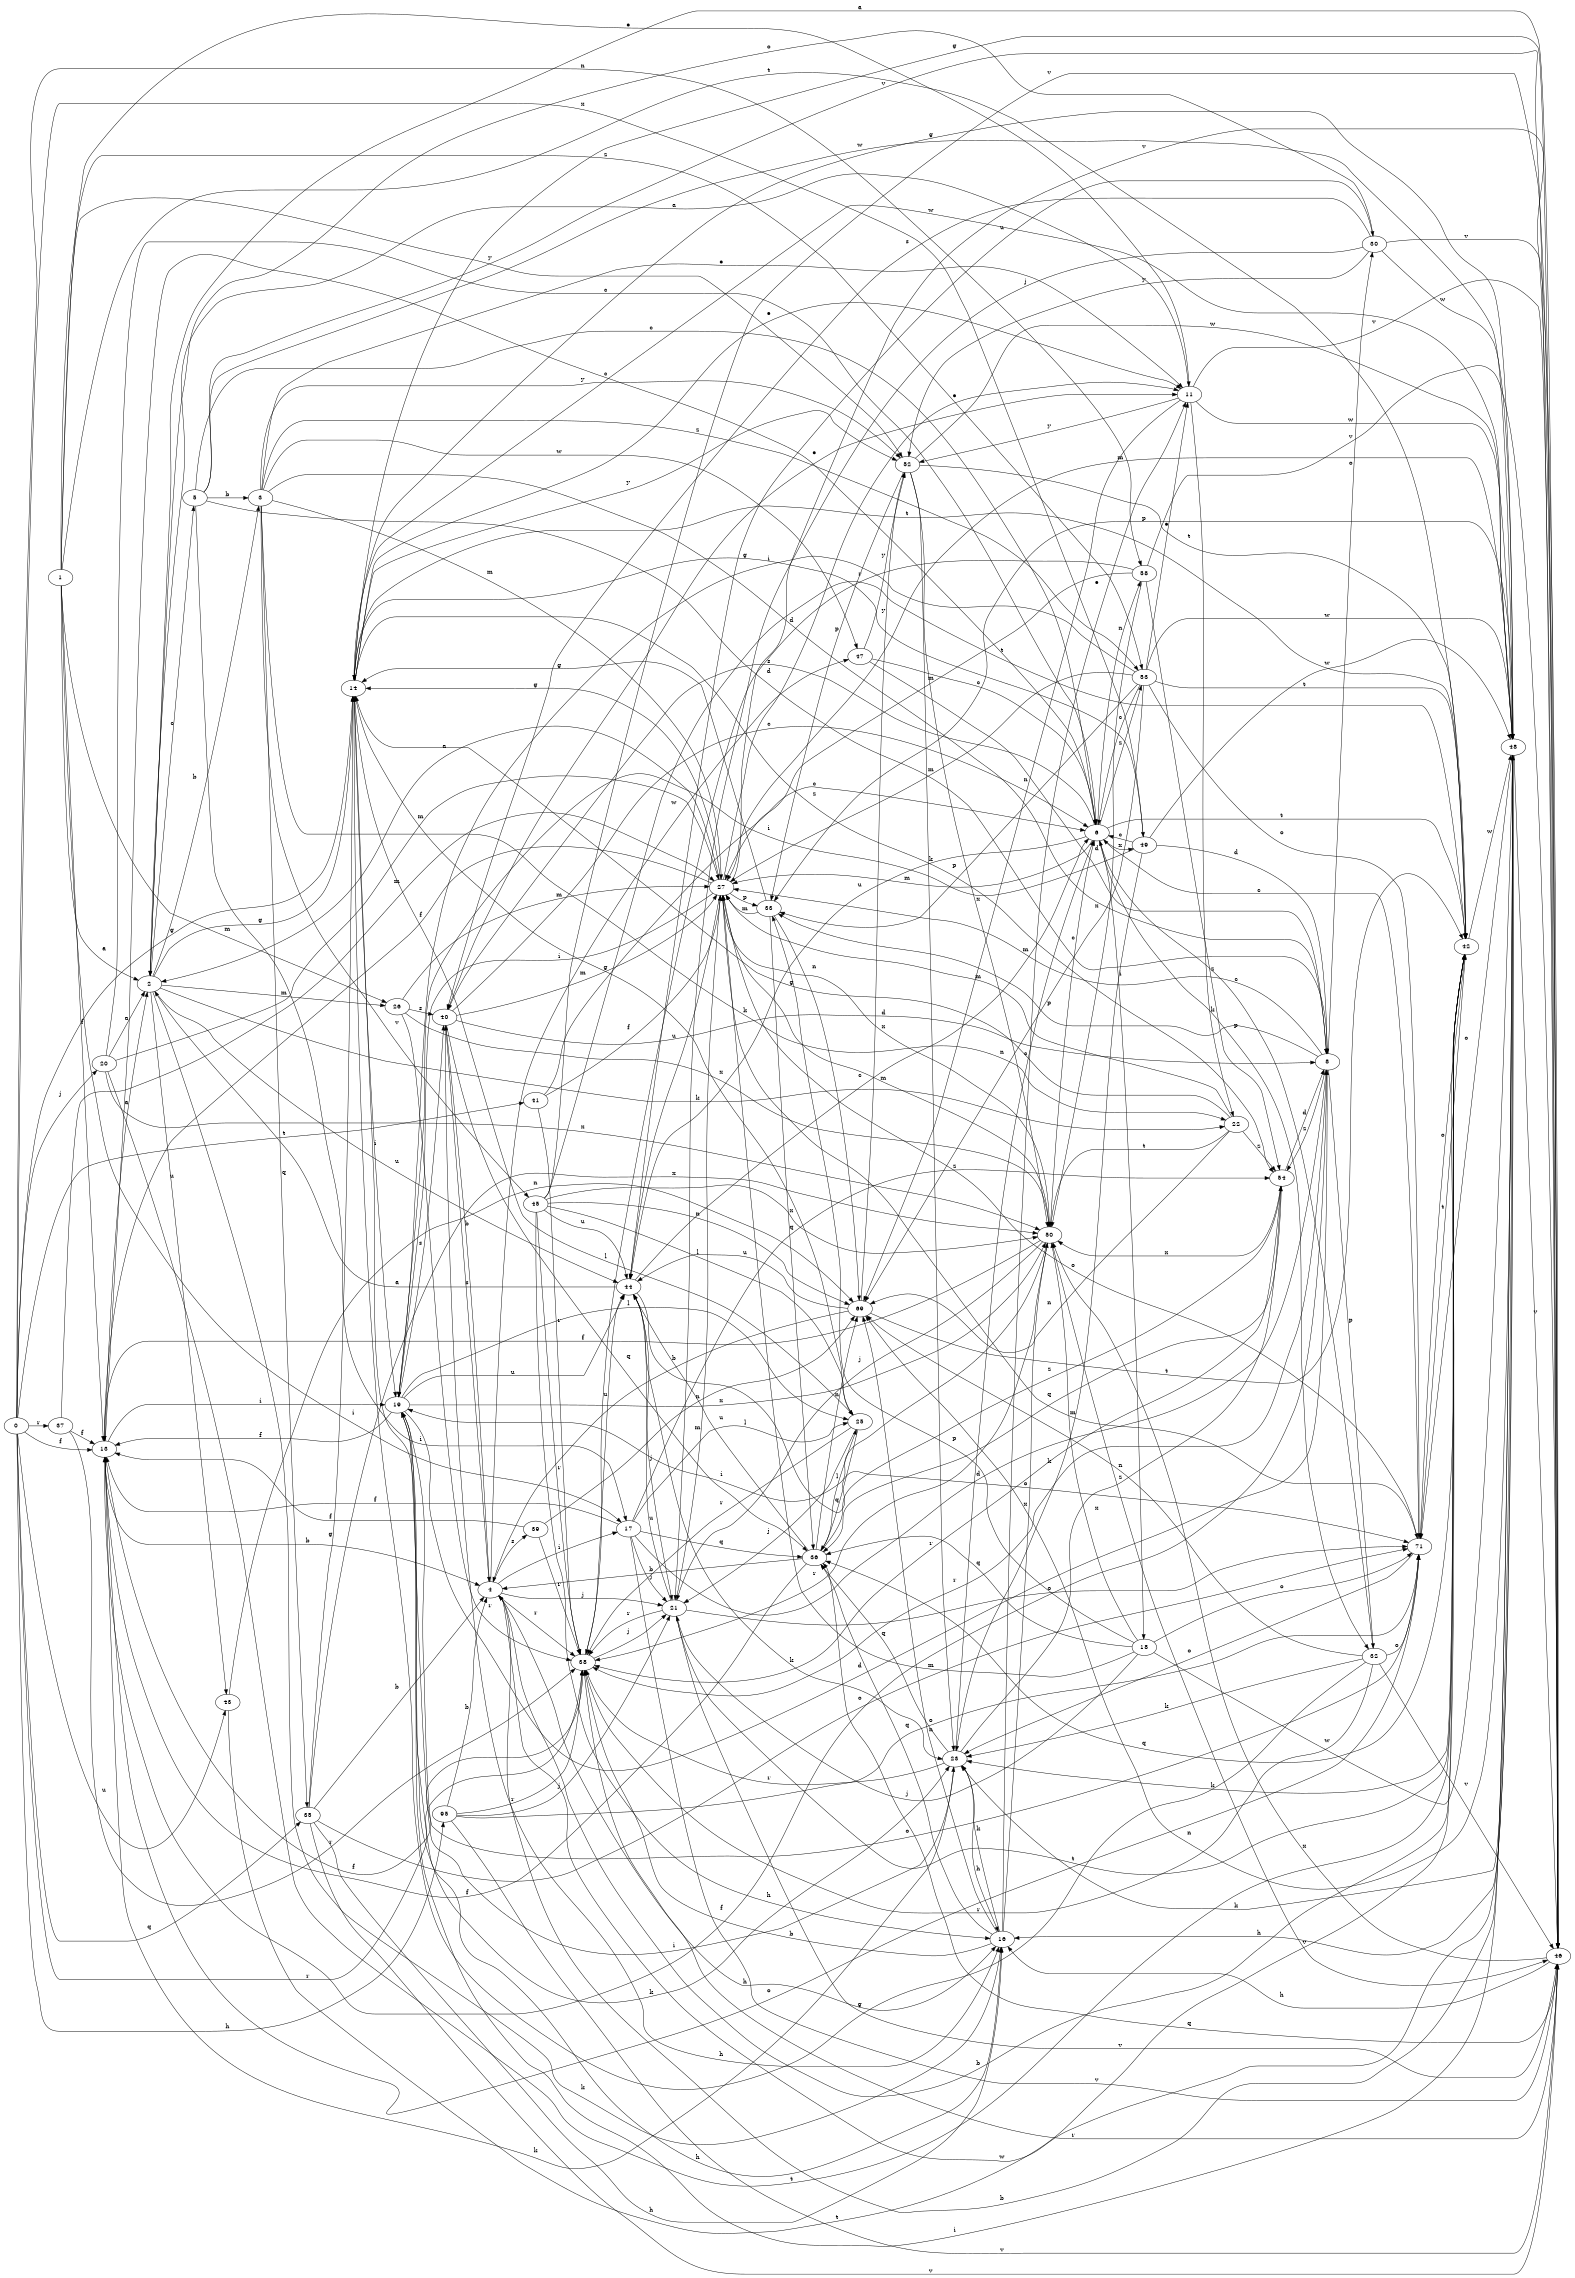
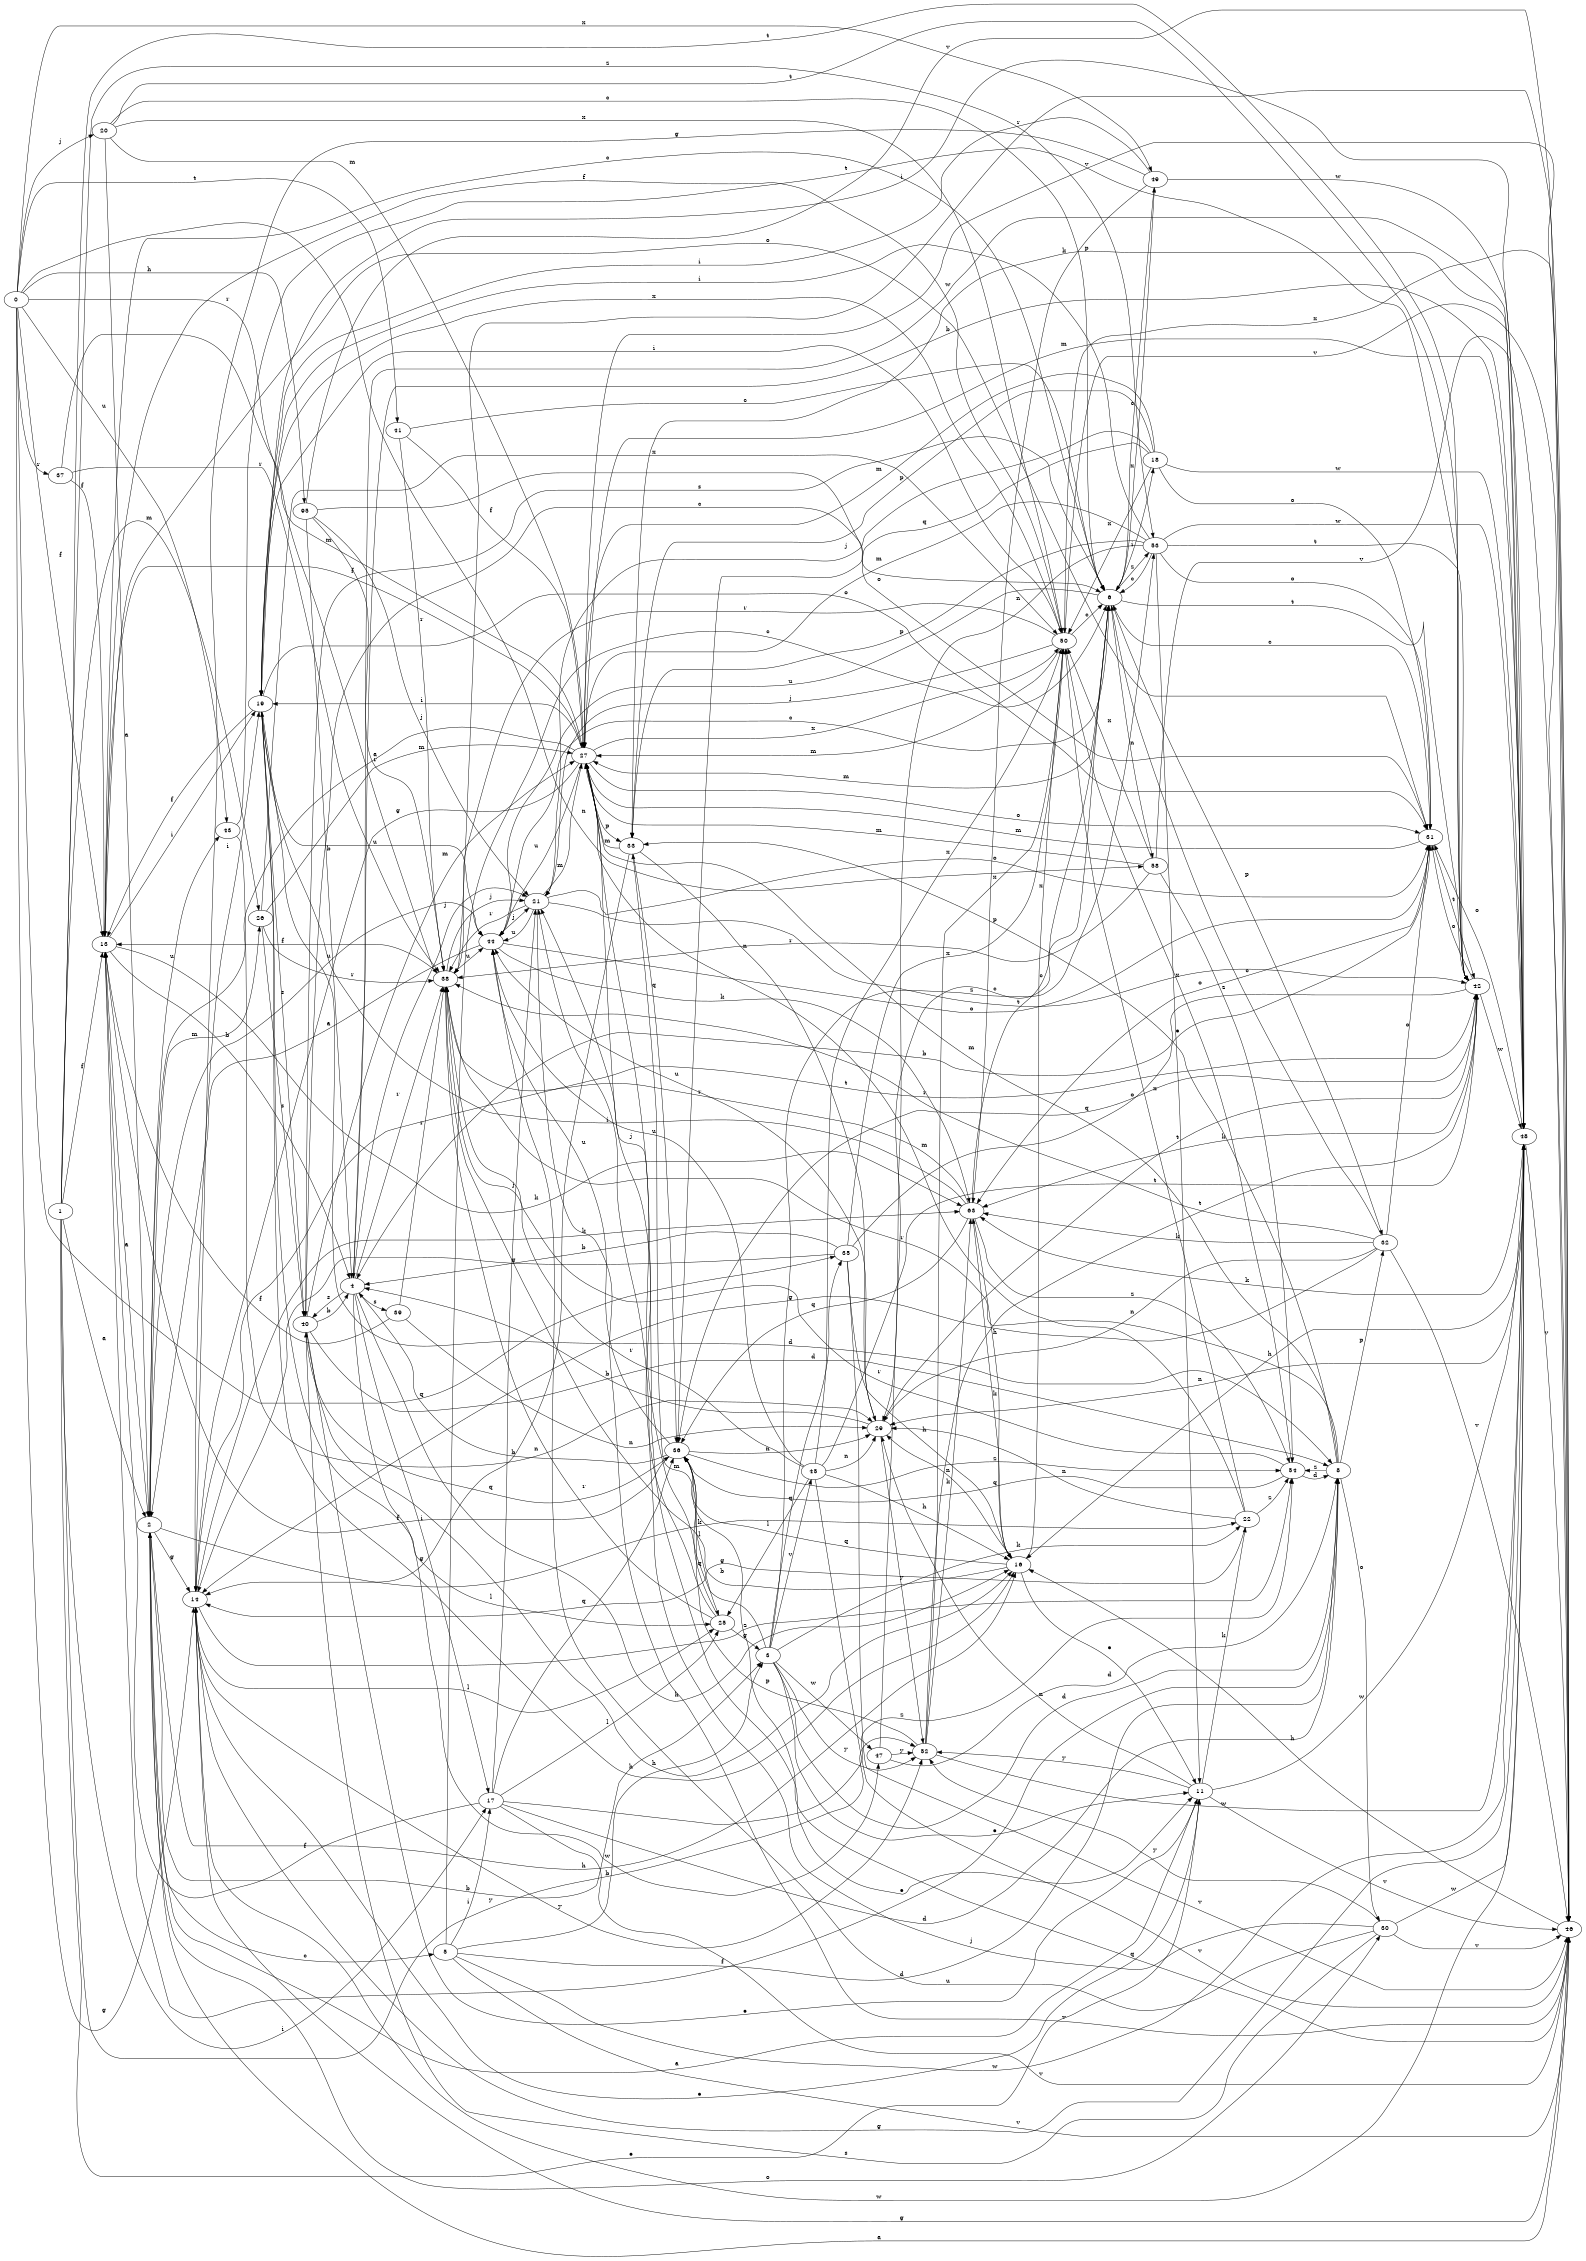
edge "49" -> "8": removed, label "d"
edge "25" -> "14": now "25" -> "3"
edge "22" -> "50": label "t" -> "x"
node "69": label "69" -> "29"
node "71": label "71" -> "31"
node "23": label "23" -> "63"
edge "2" -> "16": label "k" -> "h"
